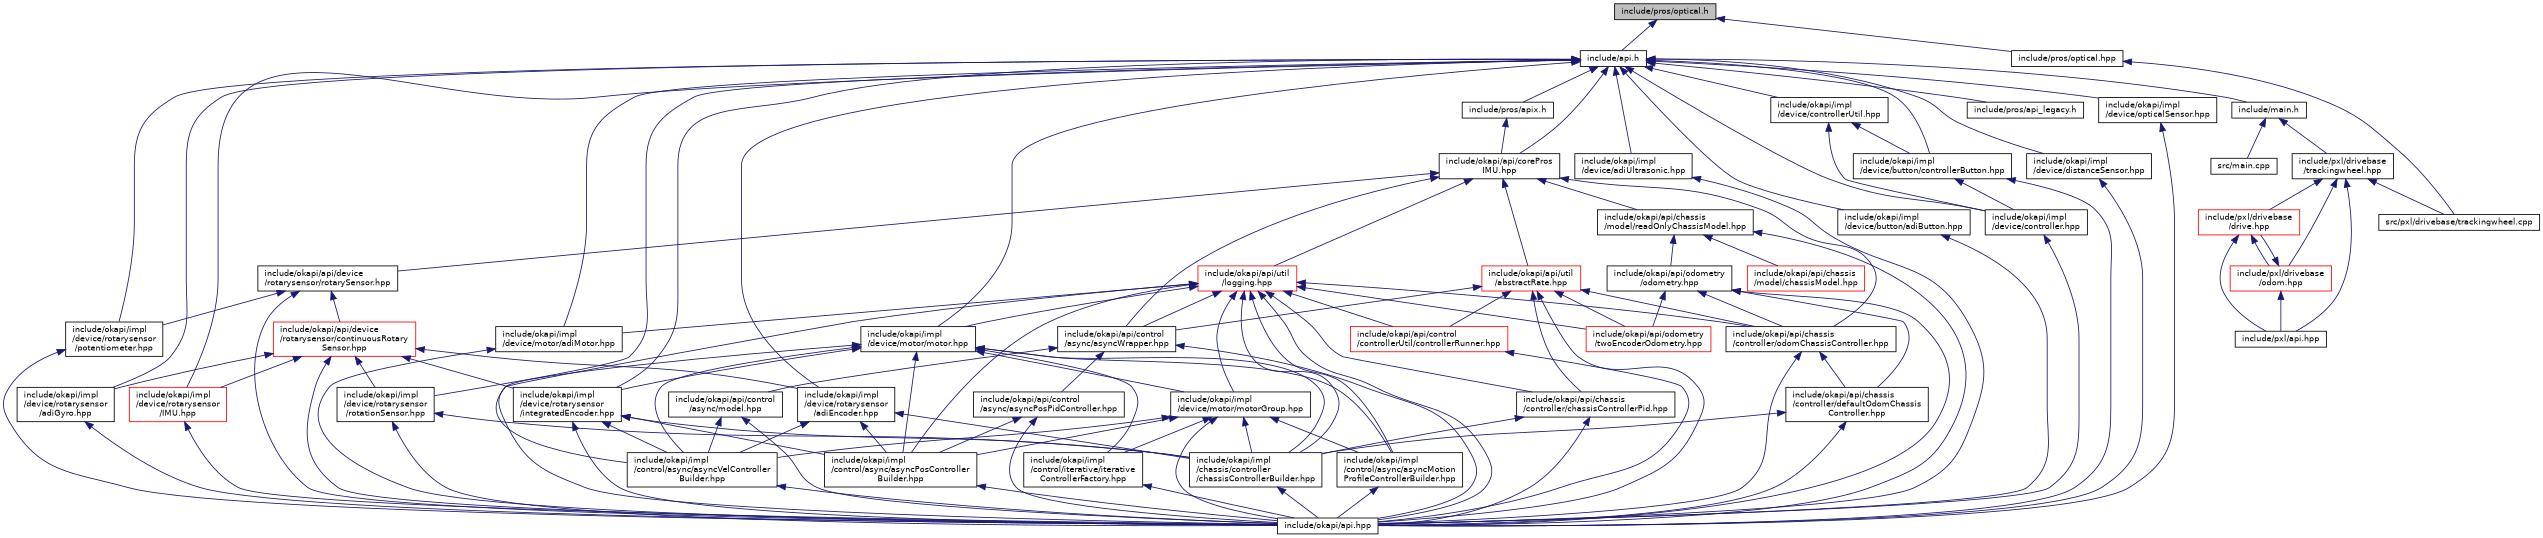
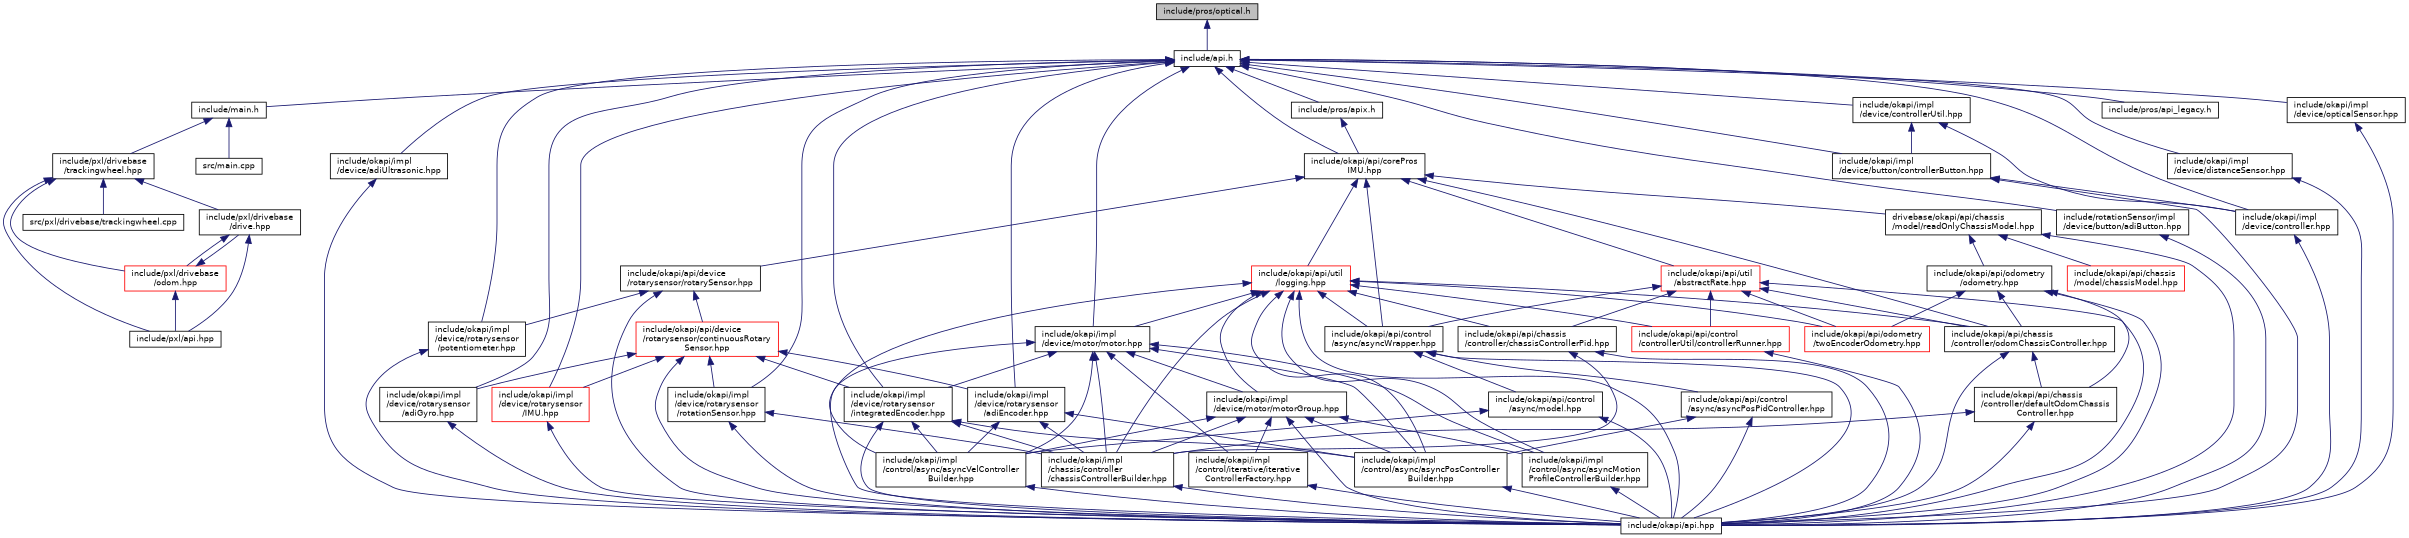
node "include/pros/optical.hpp": removed
node "include/okapi/api/chassis /model/readOnlyChassisModel.hpp": label "include/okapi/api/chassis /model/readOnlyChassisModel.hpp" -> "drivebase/okapi/api/chassis /model/readOnlyChassisModel.hpp"
node "include/okapi/impl /device/button/adiButton.hpp": label "include/okapi/impl /device/button/adiButton.hpp" -> "include/rotationSensor/impl /device/button/adiButton.hpp"
node "include/pxl/drivebase /drive.hpp": color red -> black
node "include/okapi/impl /device/motor/adiMotor.hpp": removed
